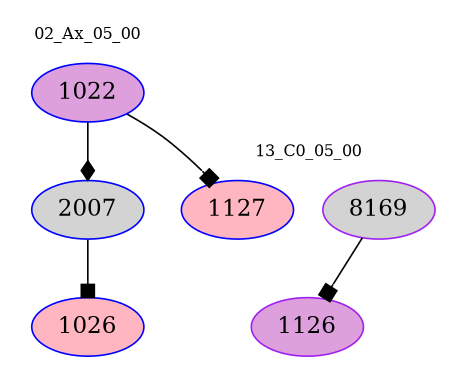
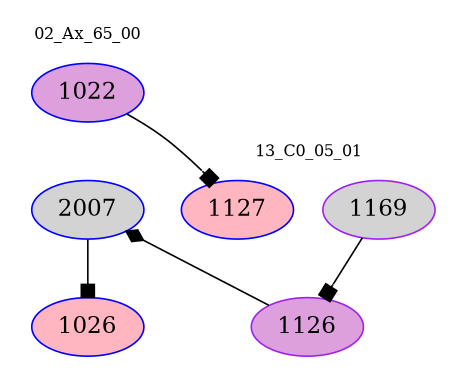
cluster "02_Ax_05_00": label "02_Ax_05_00" -> "02_Ax_65_00"
edge "1022" -> "2007": now "1126" -> "2007"
cluster "13_C0_05_00": label "13_C0_05_00" -> "13_C0_05_01"
node "8169": label "8169" -> "1169"
